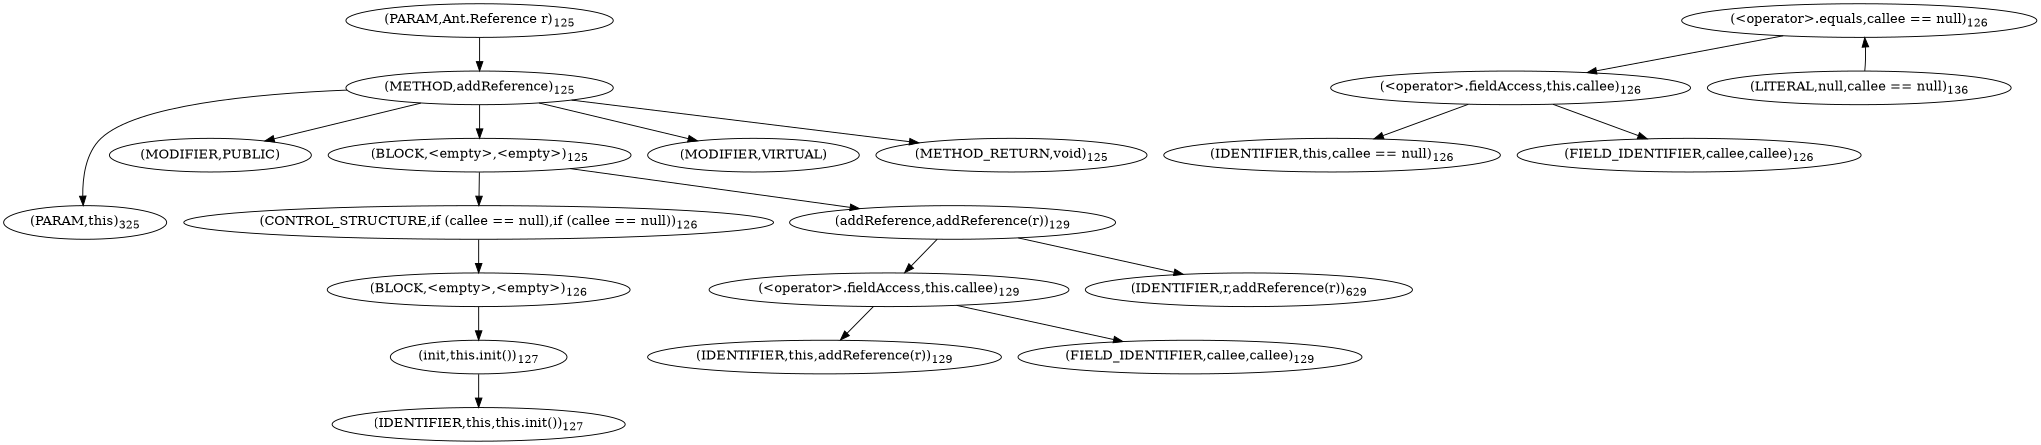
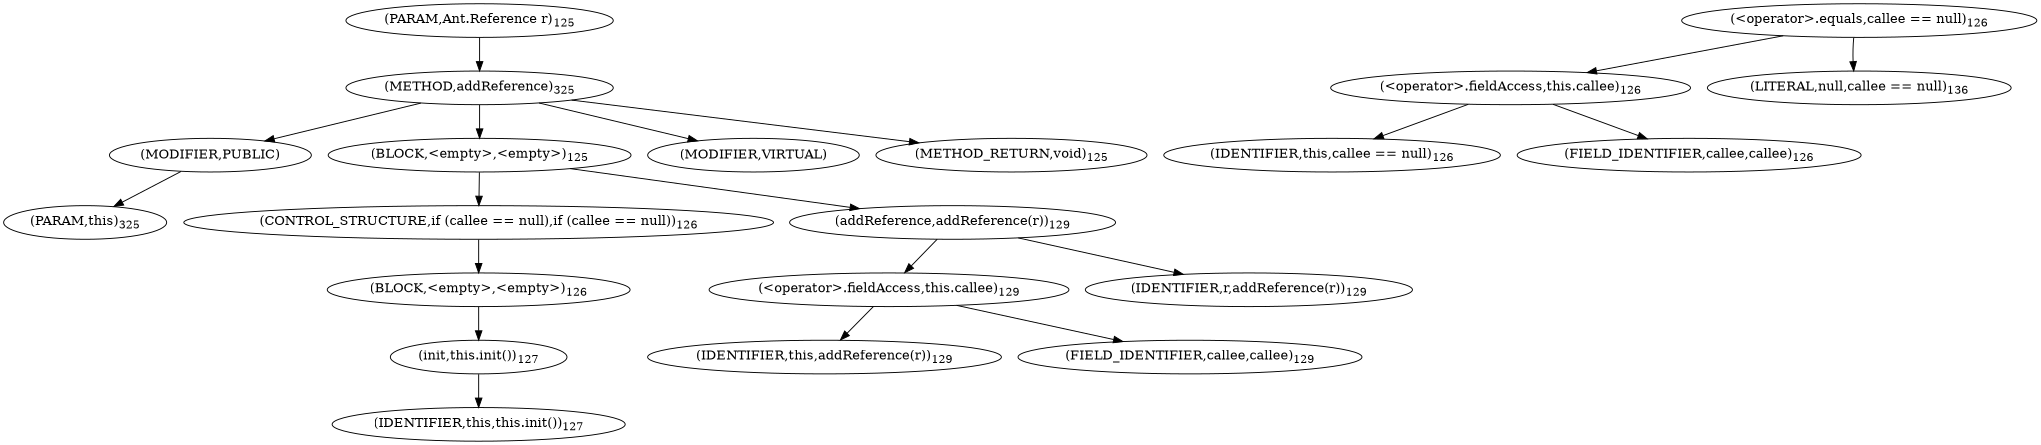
edge "(LITERAL,null,callee == null)" -> "(<operator>.equals,callee == null)": reversed
node "(METHOD,addReference)": text "125" -> "325"
edge "(METHOD,addReference)" -> "(PARAM,this)": now "(MODIFIER,PUBLIC)" -> "(PARAM,this)"
node "(IDENTIFIER,r,addReference(r))": text "629" -> "129"
